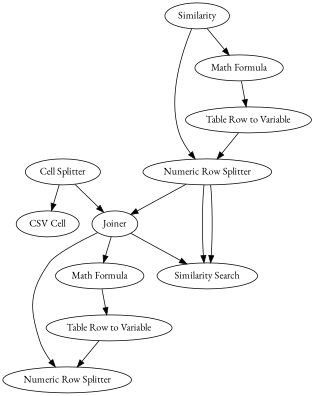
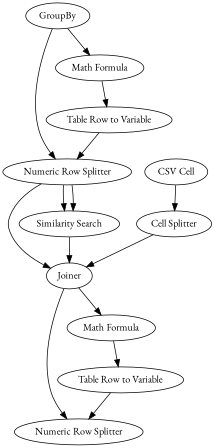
node "Similarity": label "Similarity" -> "GroupBy"
edge "Cell Splitter" -> "CSV Cell": reversed
edge "Joiner" -> "Similarity Search": reversed
